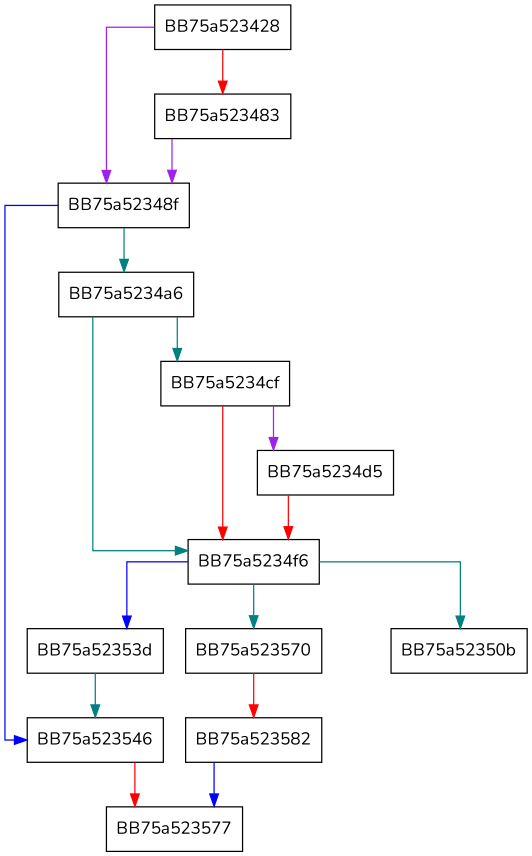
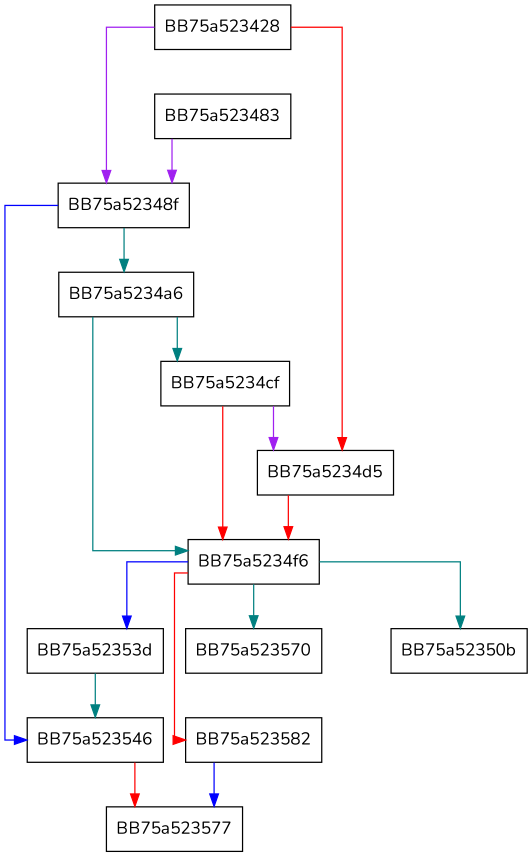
edge "BB75a523428" -> "BB75a523483": now "BB75a523428" -> "BB75a5234d5"
edge "BB75a523570" -> "BB75a523582": now "BB75a5234f6" -> "BB75a523582"
